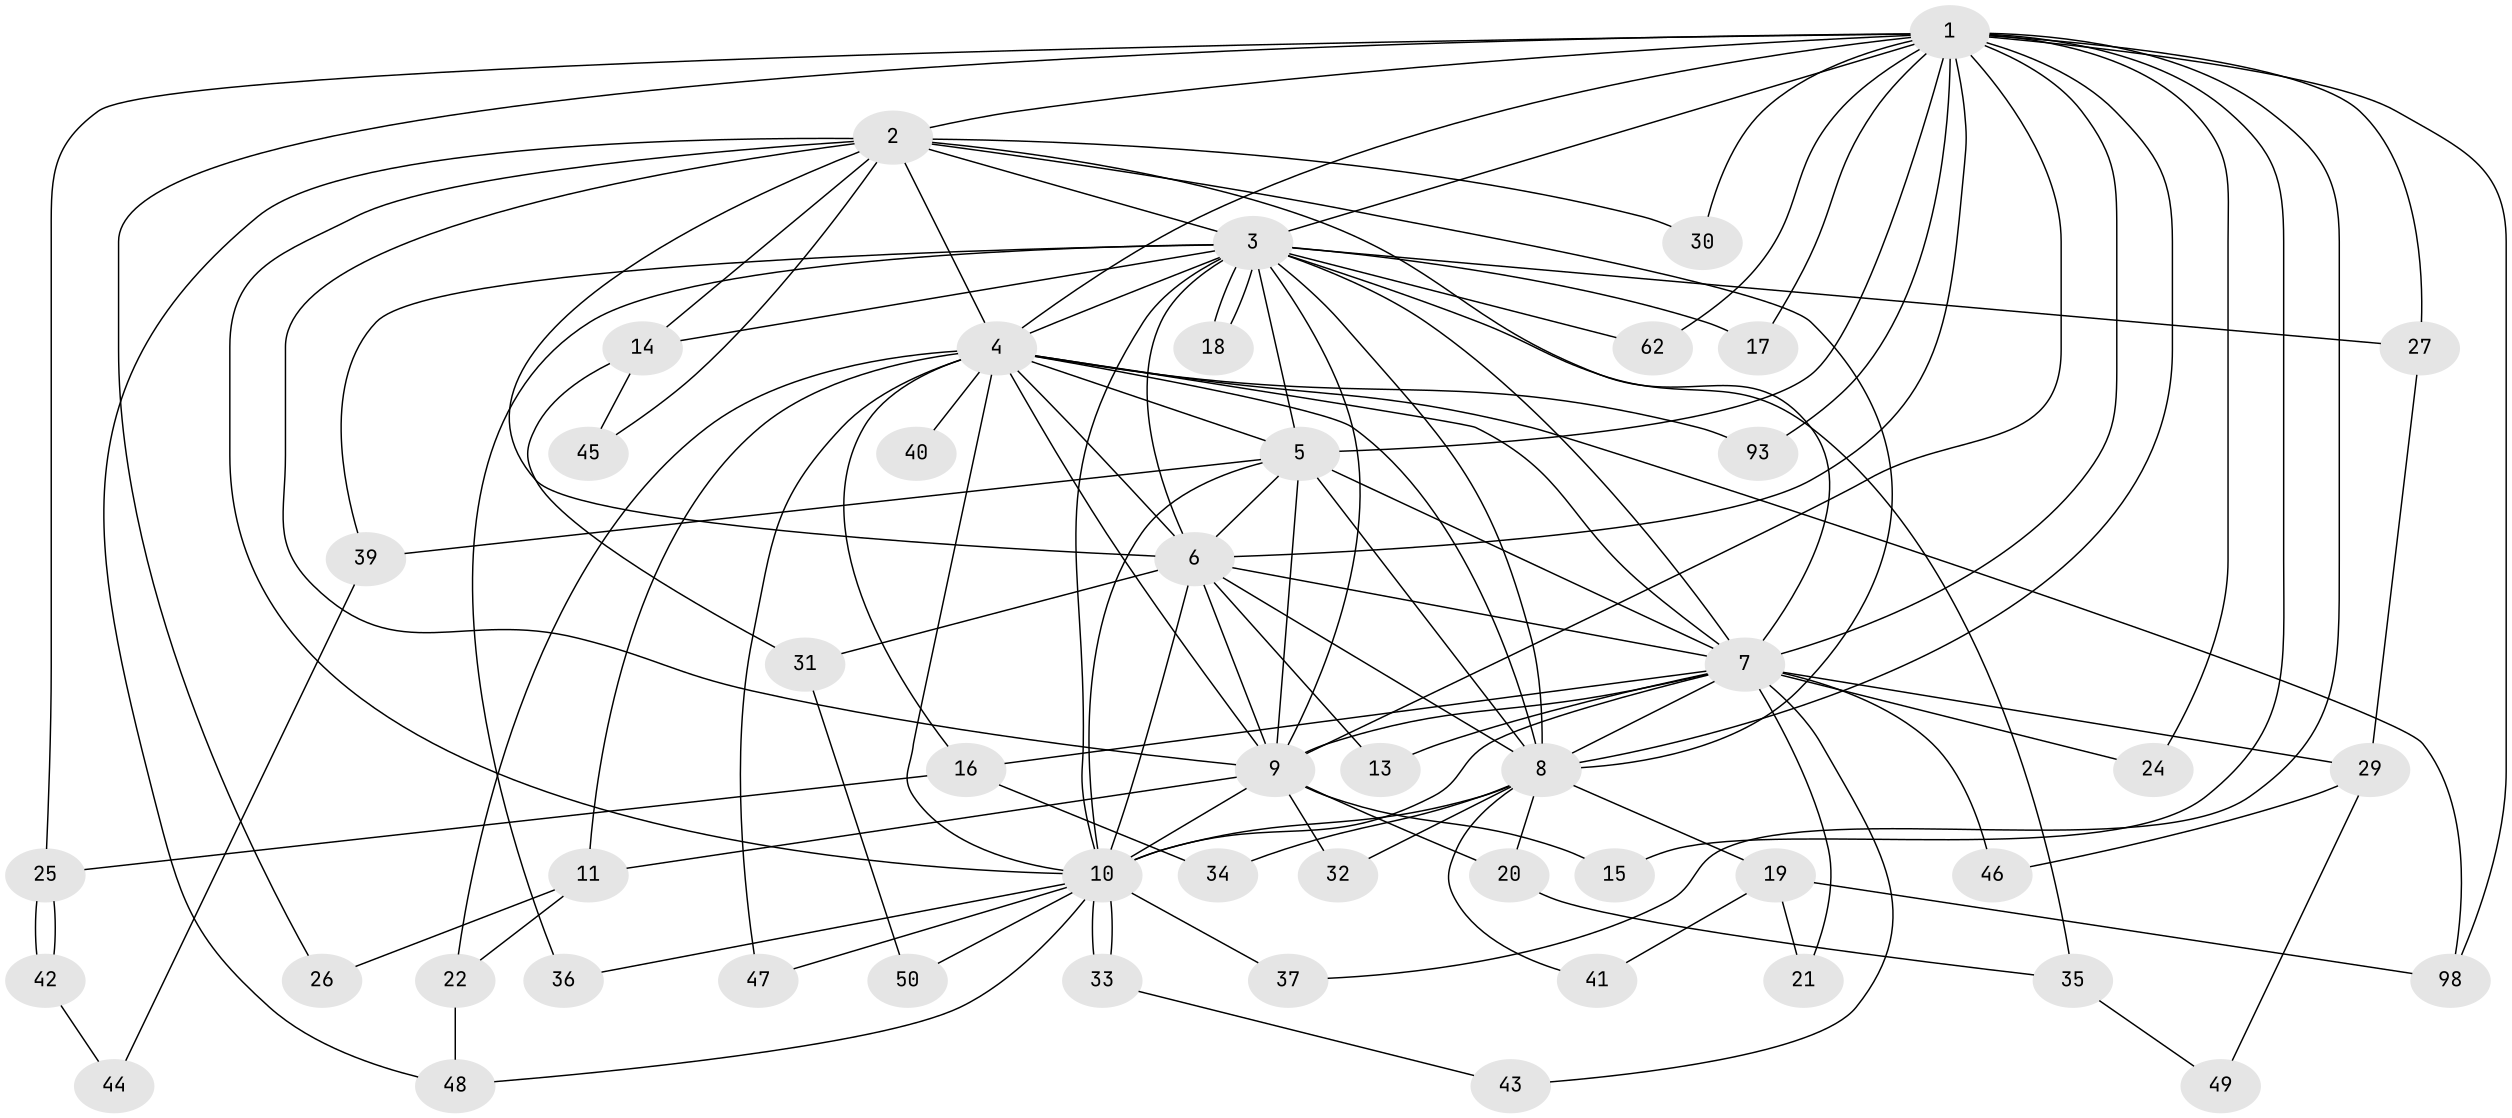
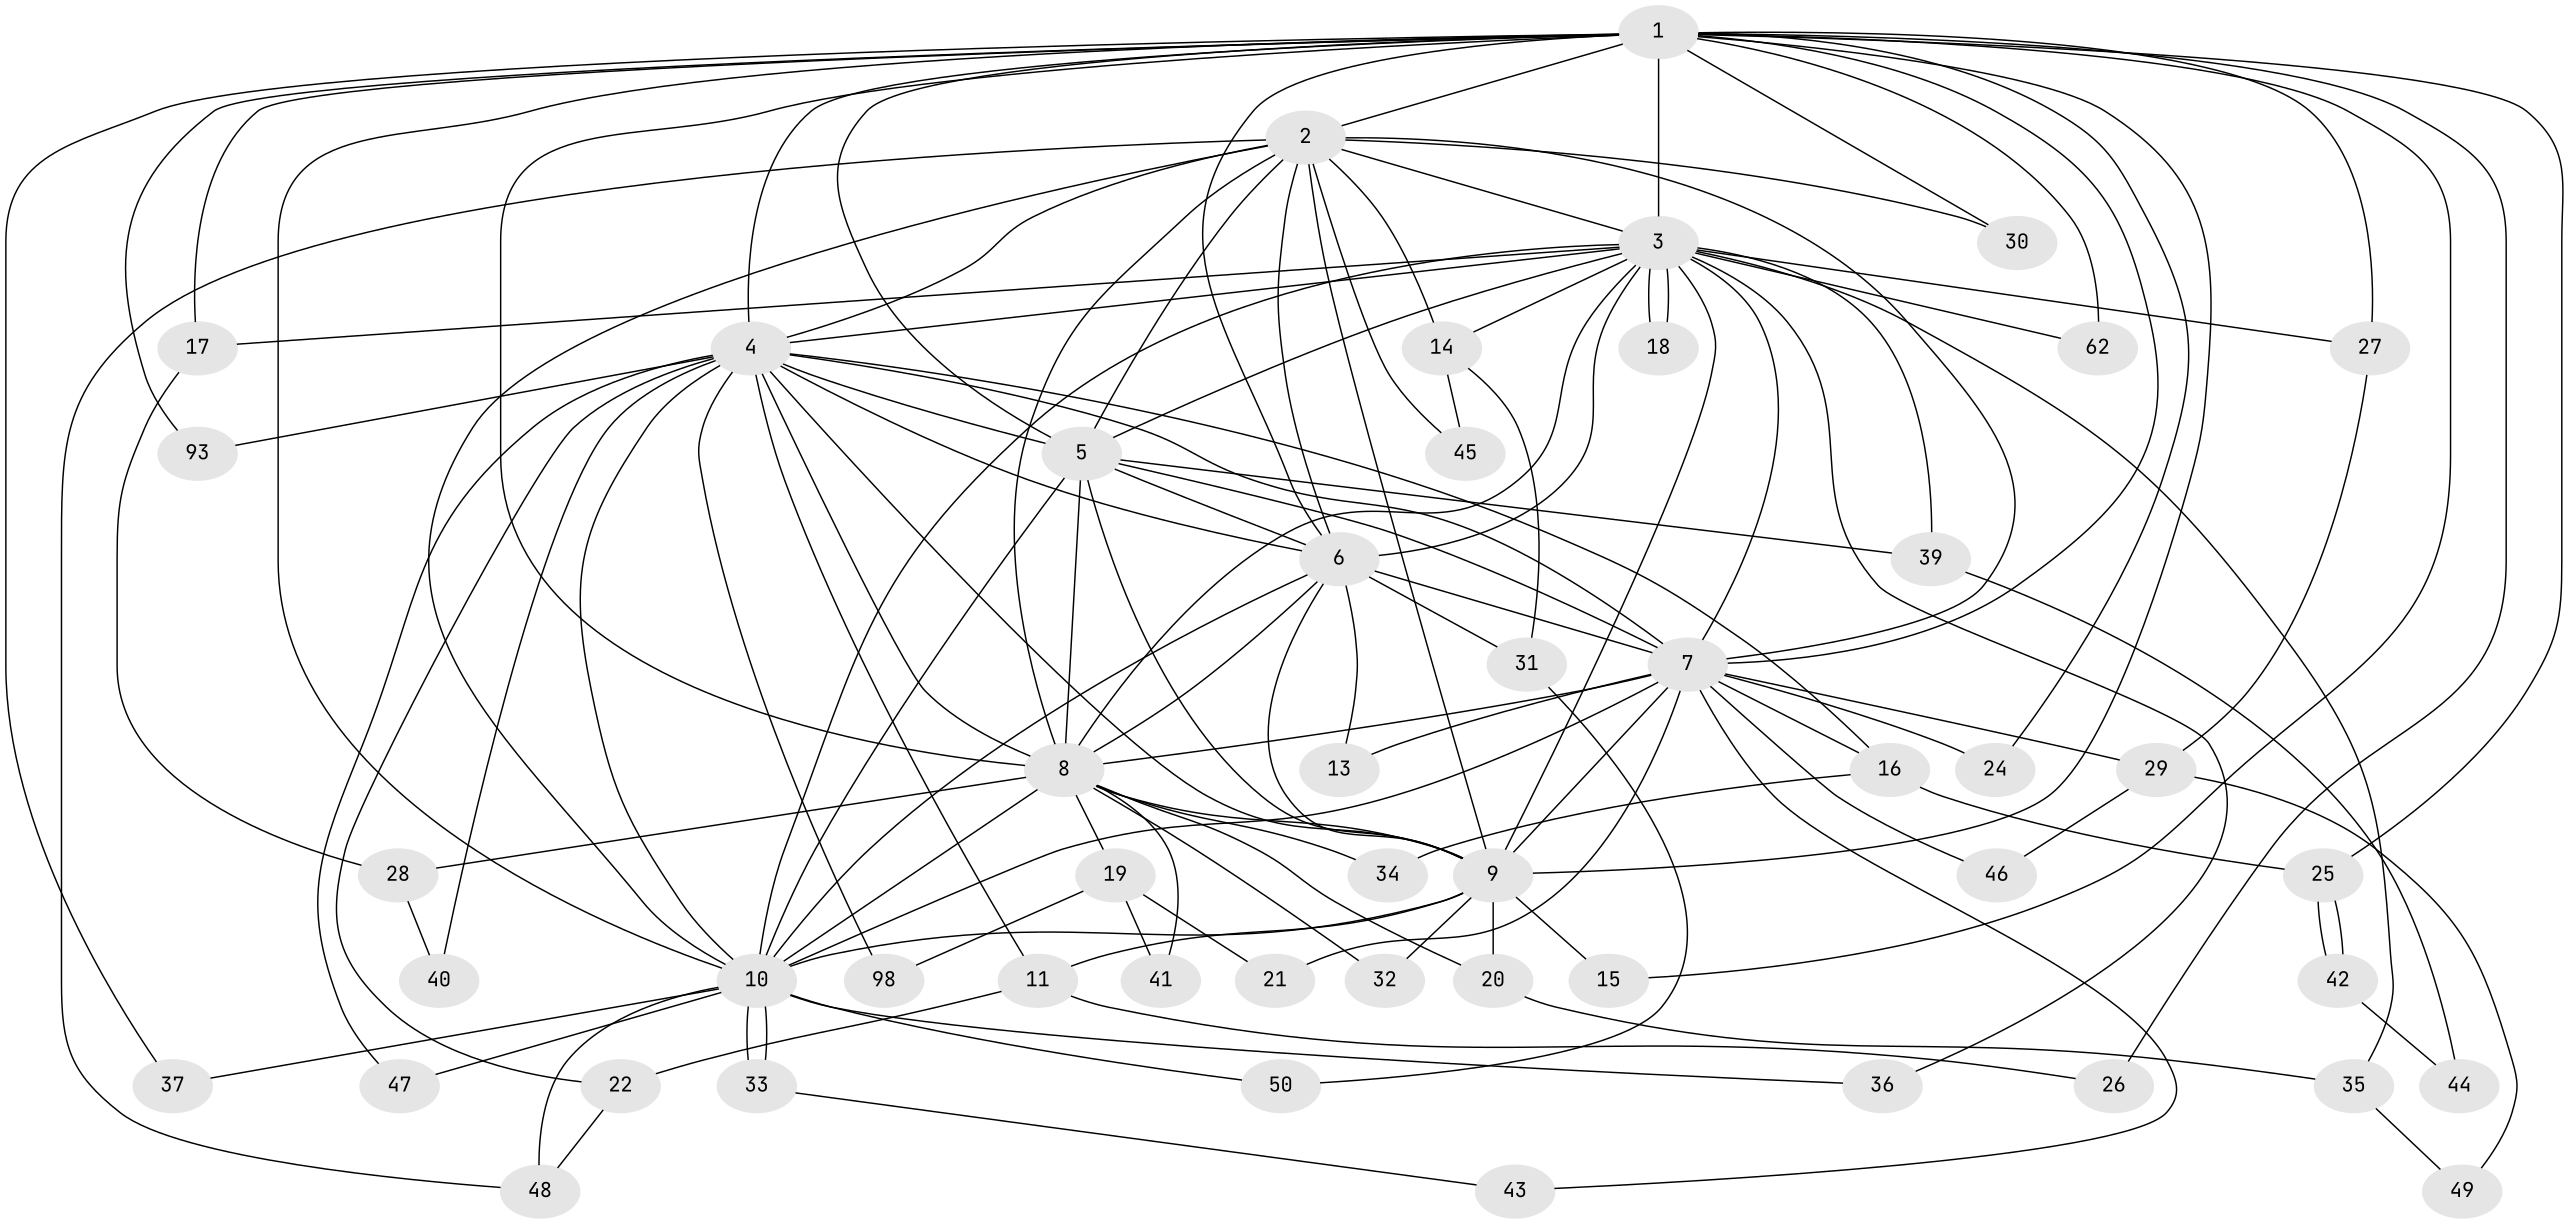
edge "2" -- "5": added
edge "1" -- "98": now "1" -- "10"
edge "8" -- "9": added
node "28": added
